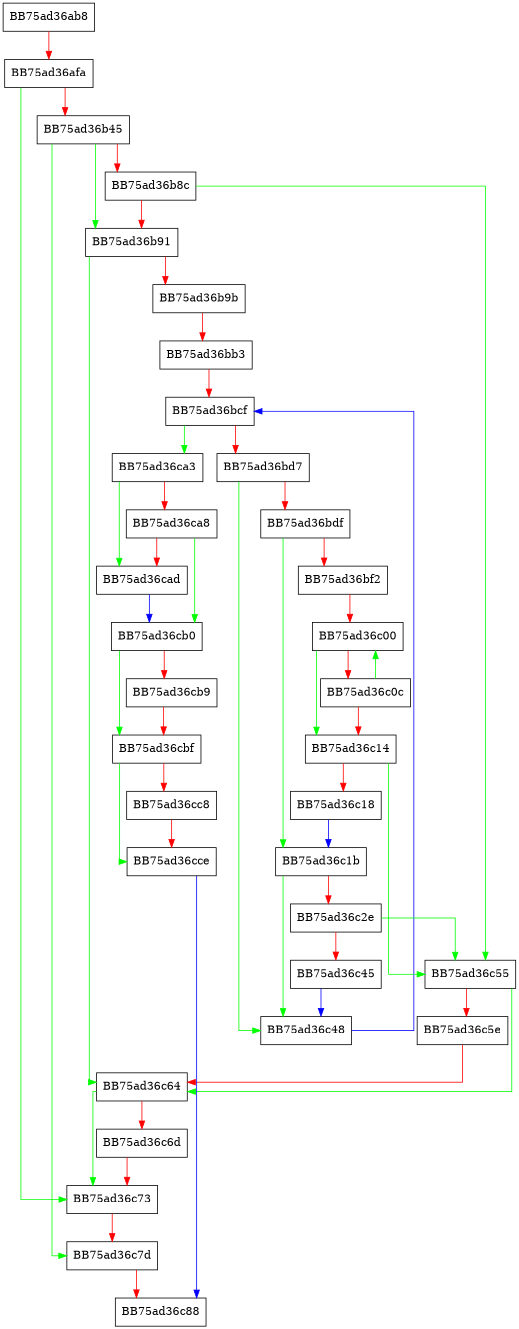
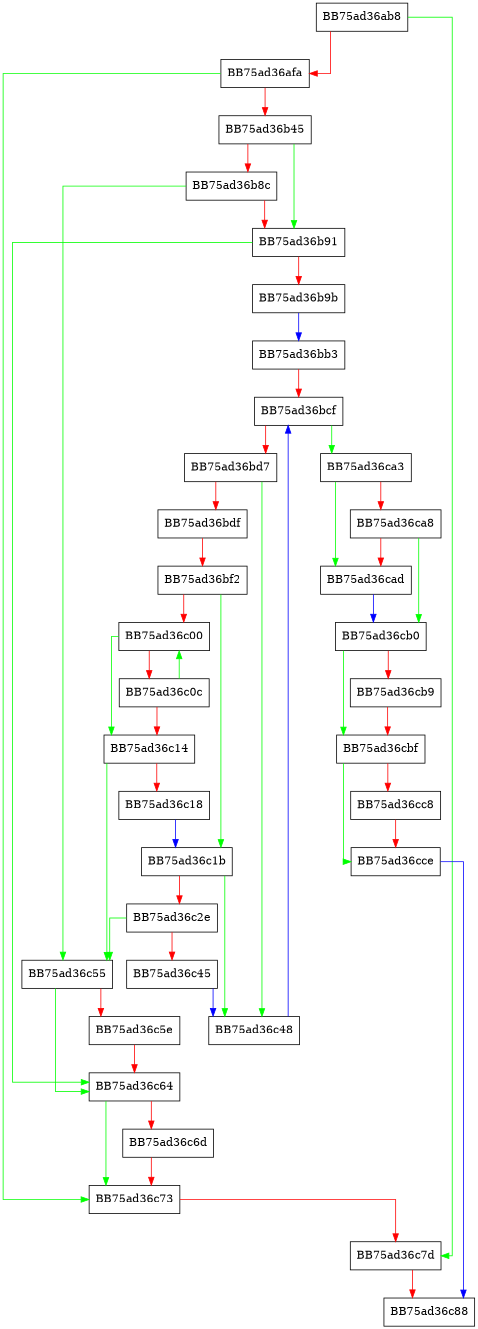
edge "BB75ad36b9b" -> "BB75ad36bb3": color red -> blue
edge "BB75ad36bdf" -> "BB75ad36c1b": now "BB75ad36bf2" -> "BB75ad36c1b"
edge "BB75ad36b45" -> "BB75ad36c7d": now "BB75ad36ab8" -> "BB75ad36c7d"
